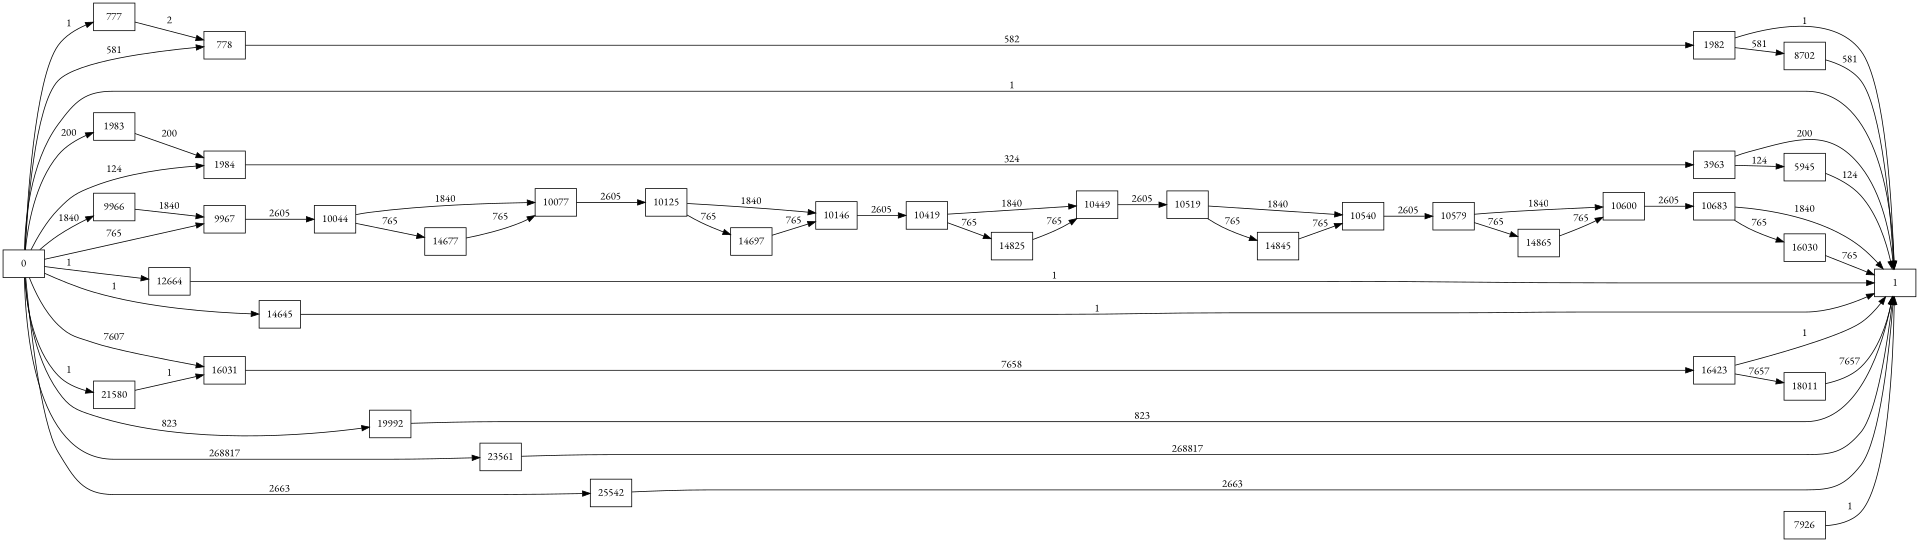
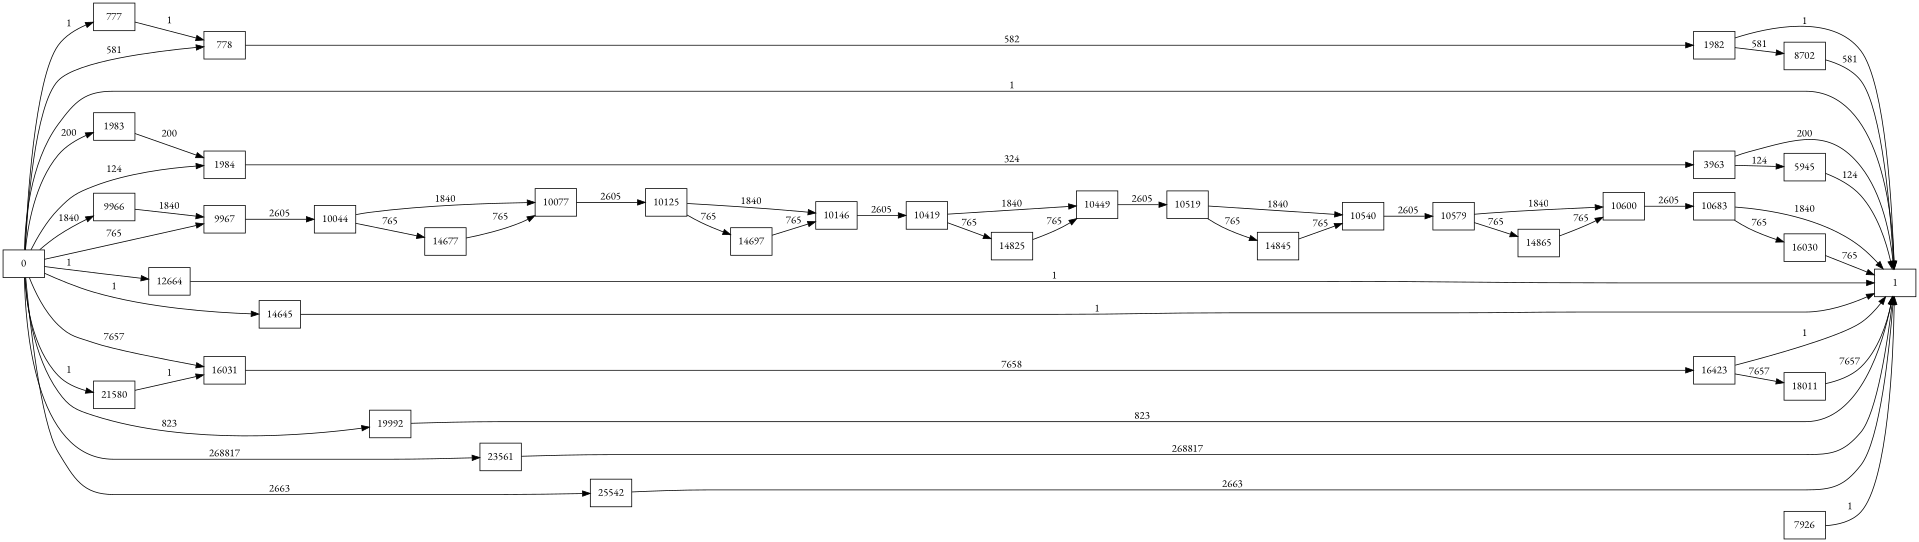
edge "777" -> "778": label "2" -> "1"
edge "0" -> "16031": label "7607" -> "7657"
